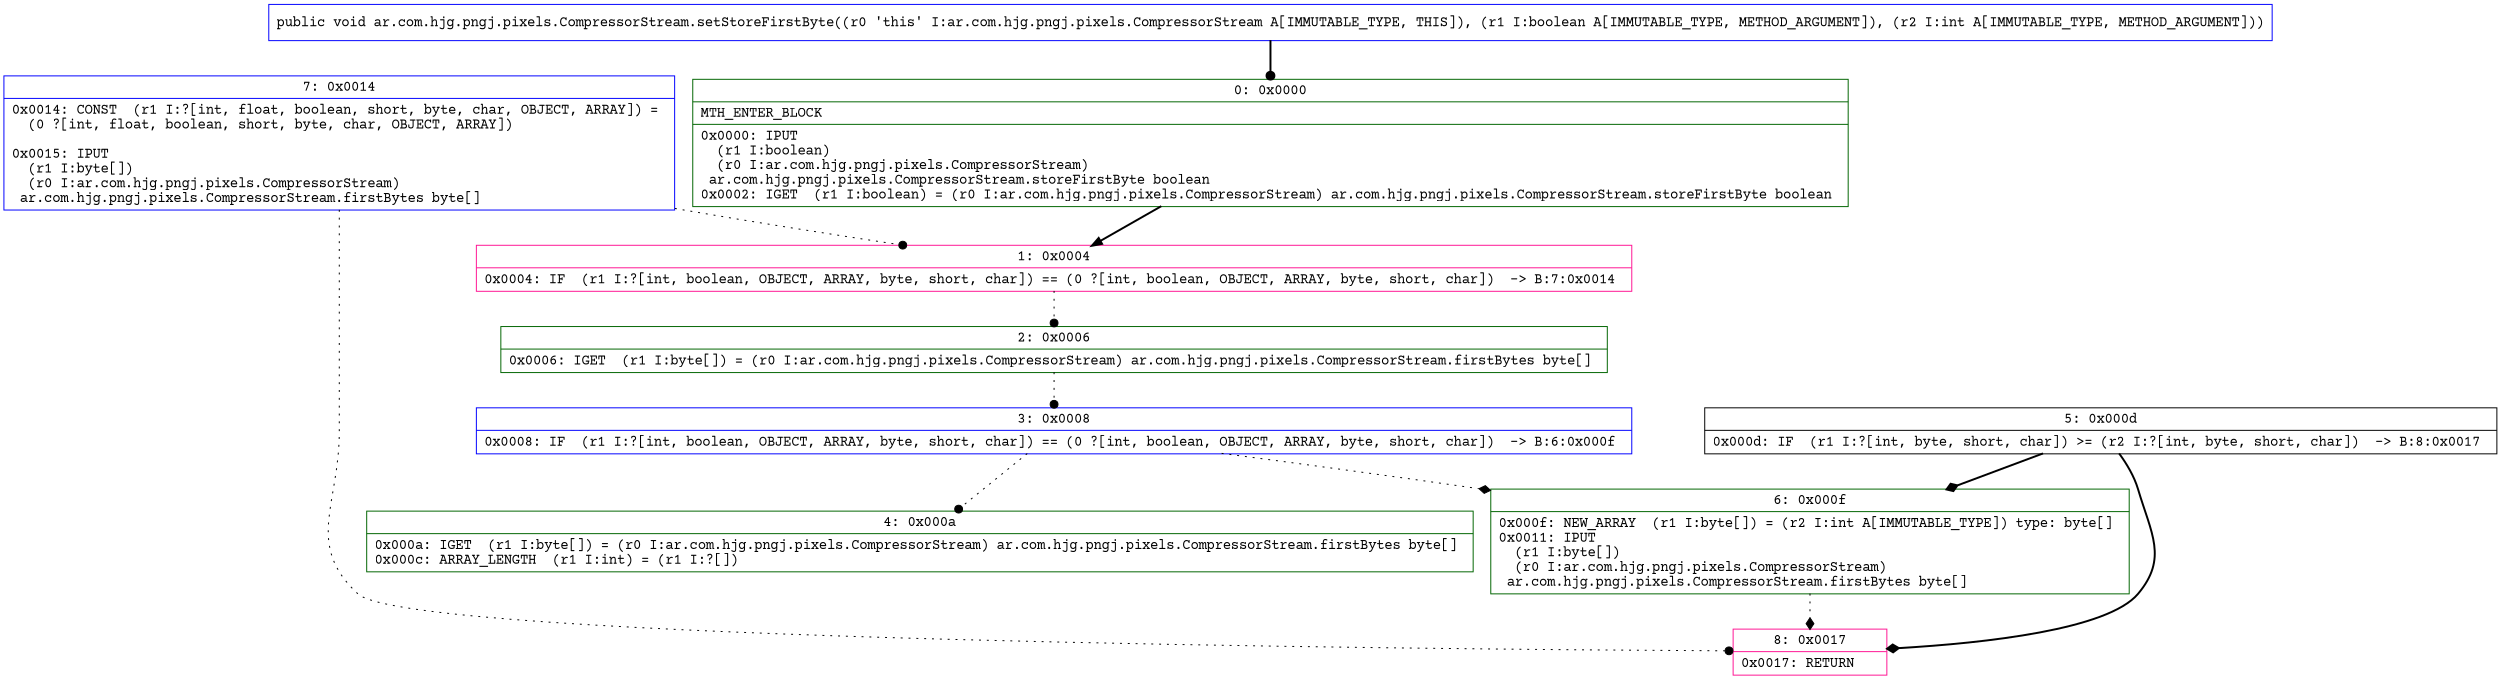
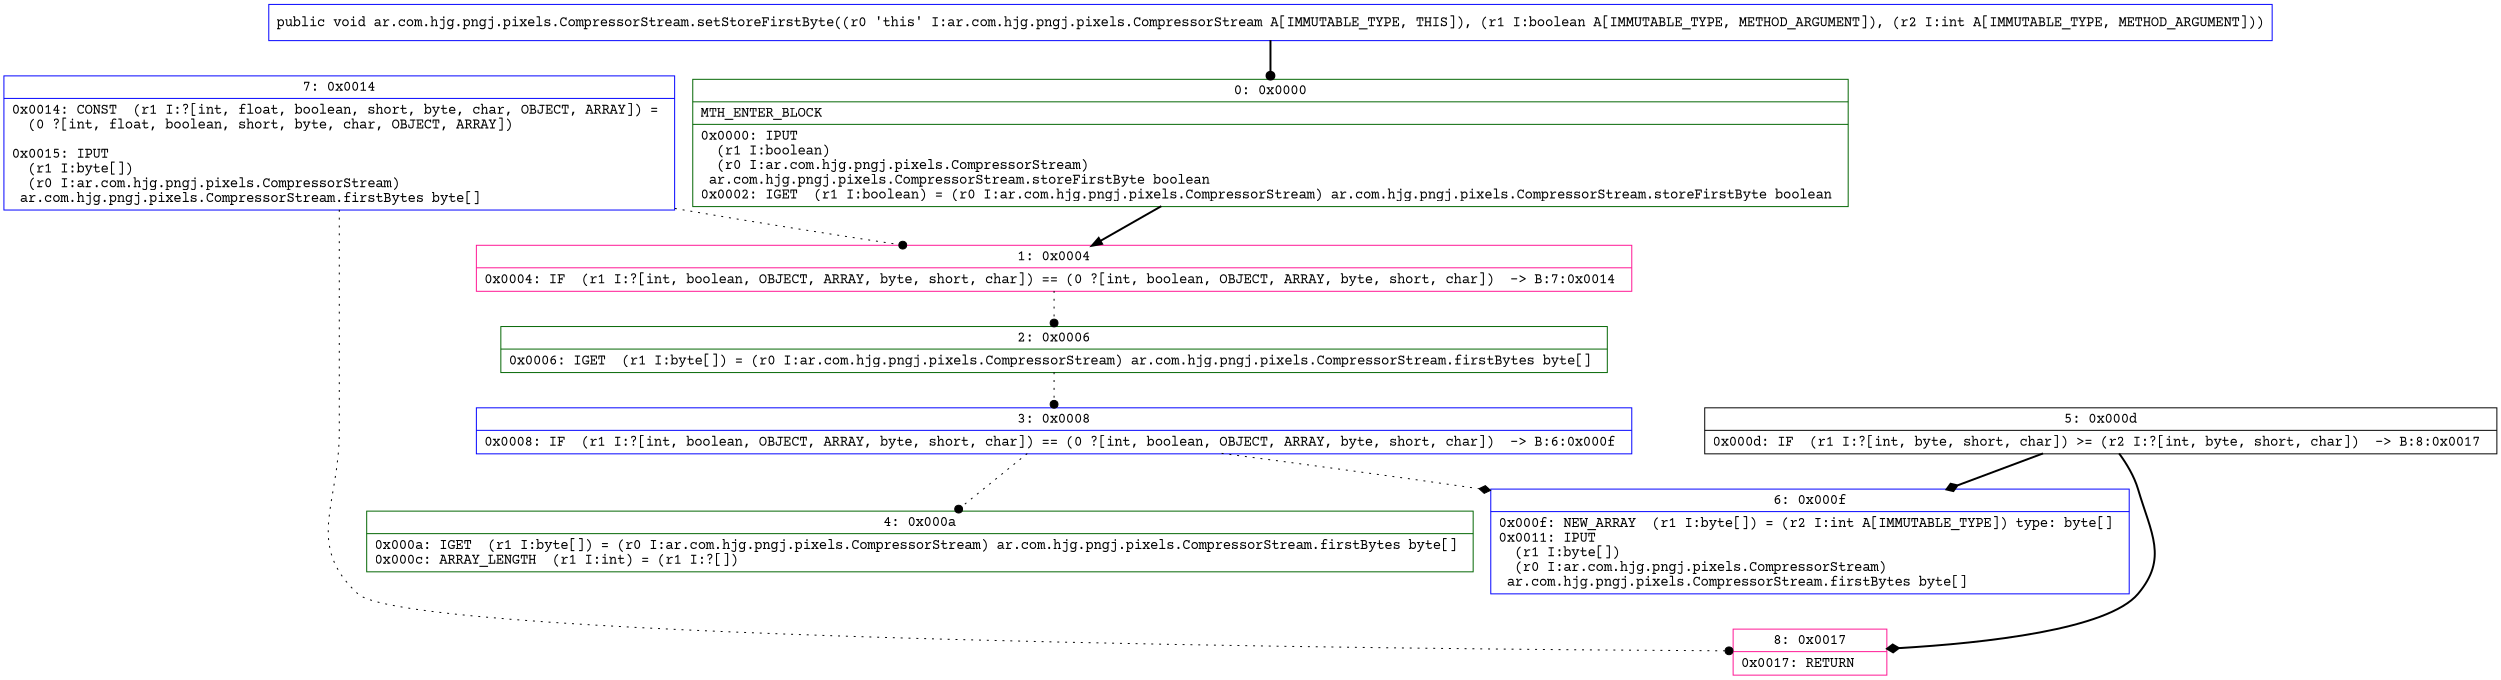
node "6: 0x000f": color darkgreen -> blue
edge "6: 0x000f" -> "8: 0x0017": removed
